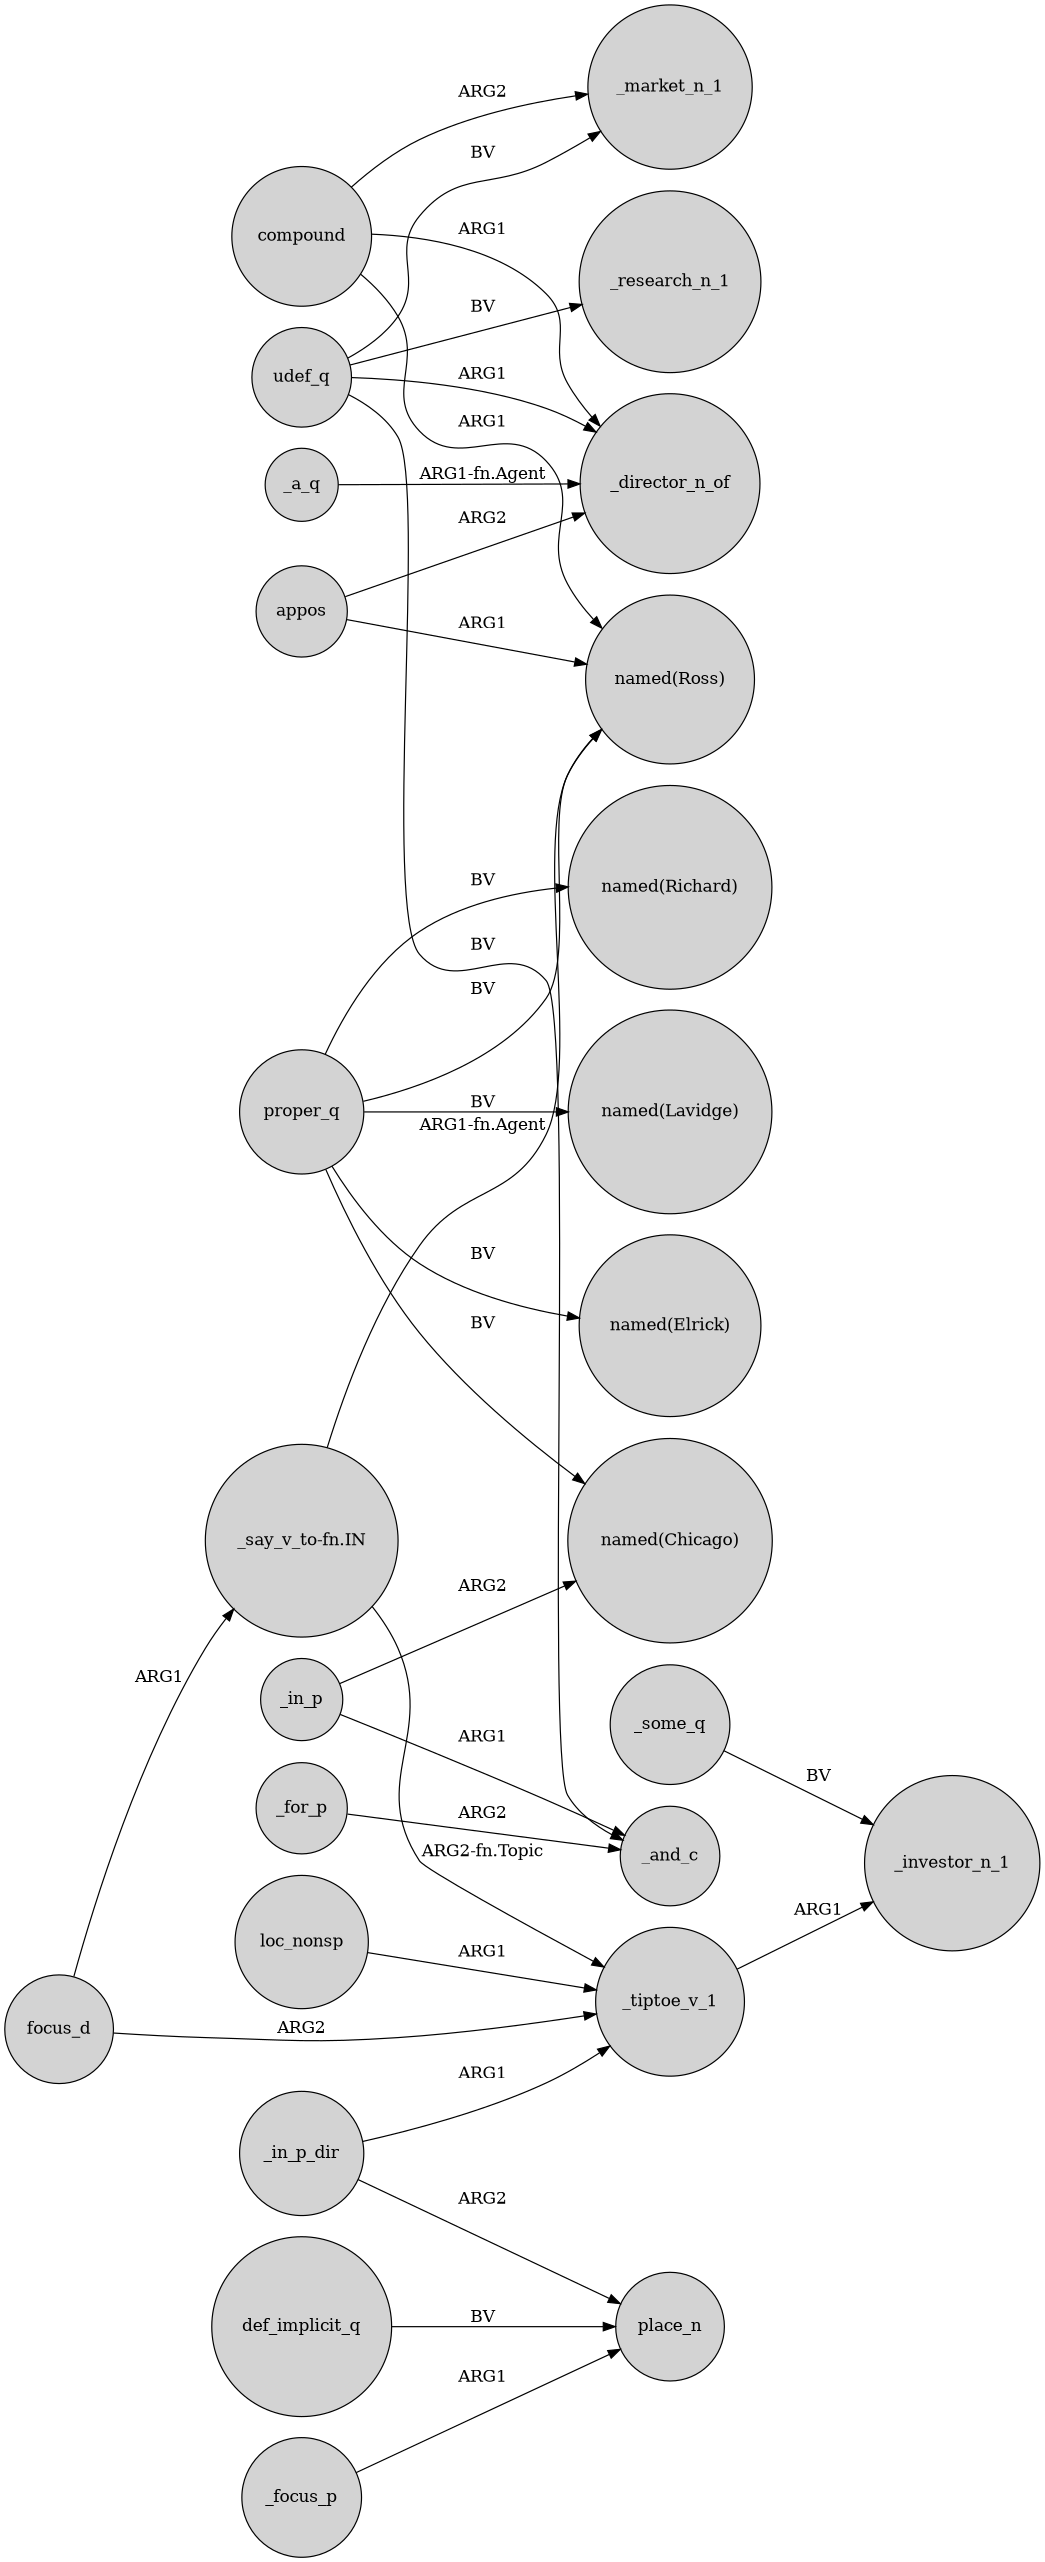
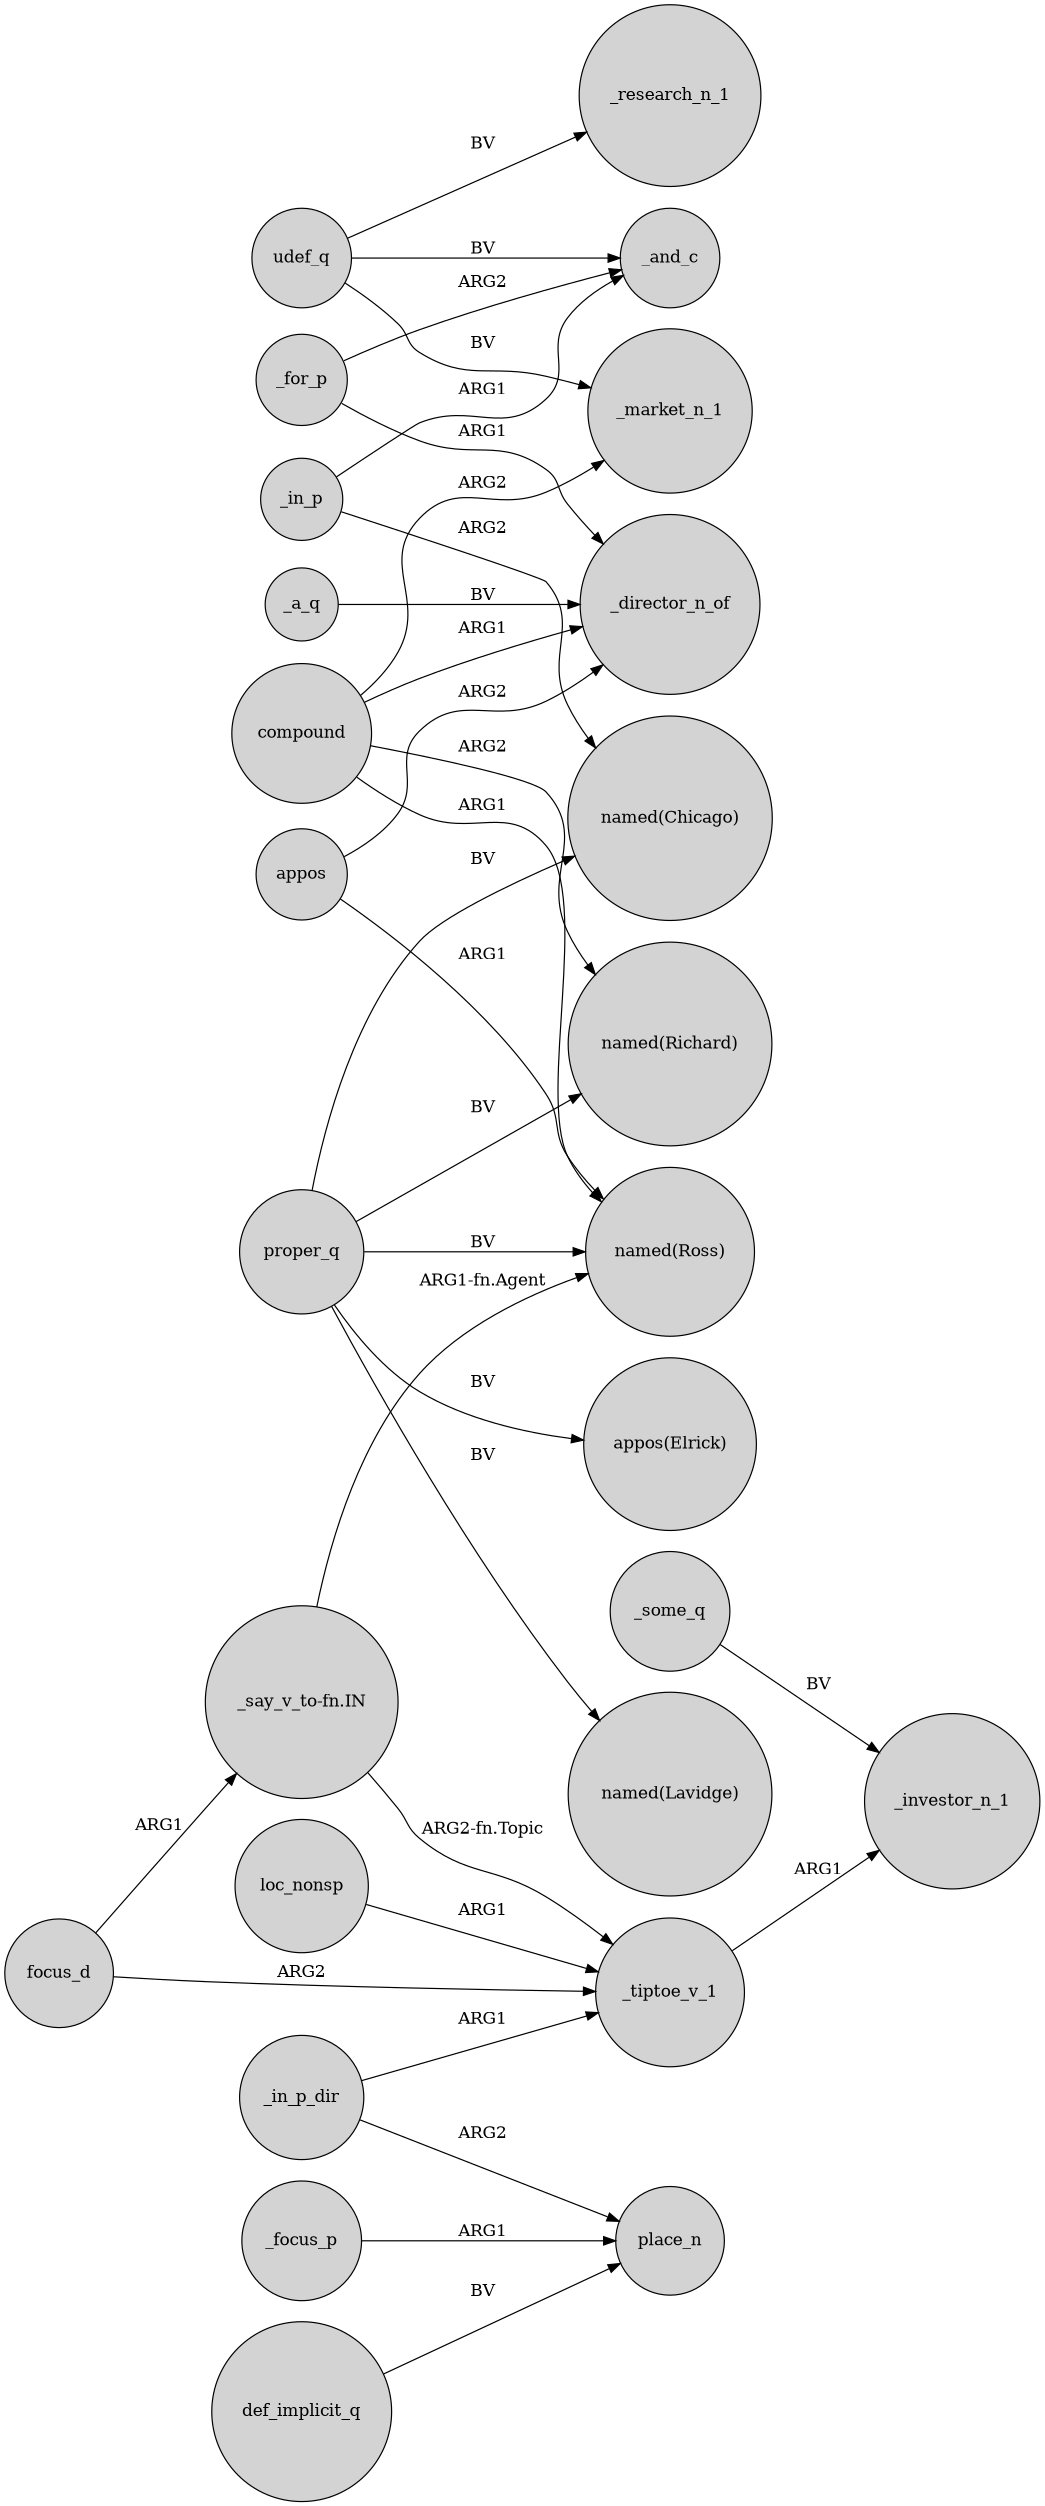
edge "udef_q" -> "_director_n_of": now "_for_p" -> "_director_n_of"
edge "_a_q" -> "_director_n_of": label "ARG1-fn.Agent" -> "BV"
edge "compound" -> "named(Richard)": added, label "ARG2"
node "named(Elrick)": label "named(Elrick)" -> "appos(Elrick)"
